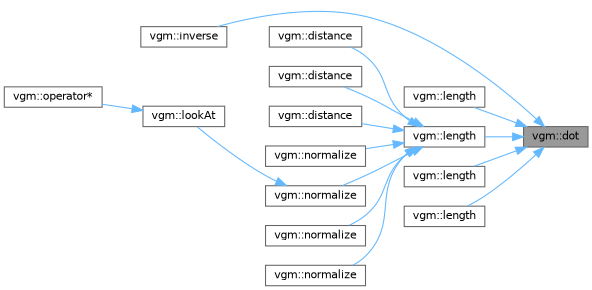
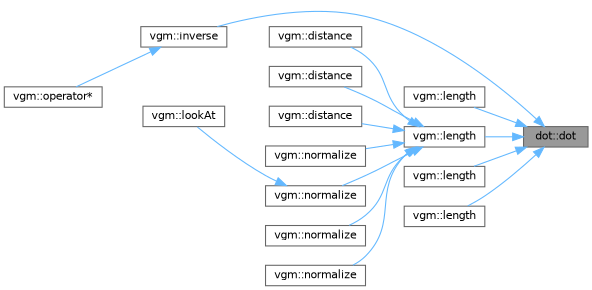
edge "vgm::operator*" -> "vgm::lookAt": now "vgm::operator*" -> "vgm::inverse"
node "vgm::dot": label "vgm::dot" -> "dot::dot"
